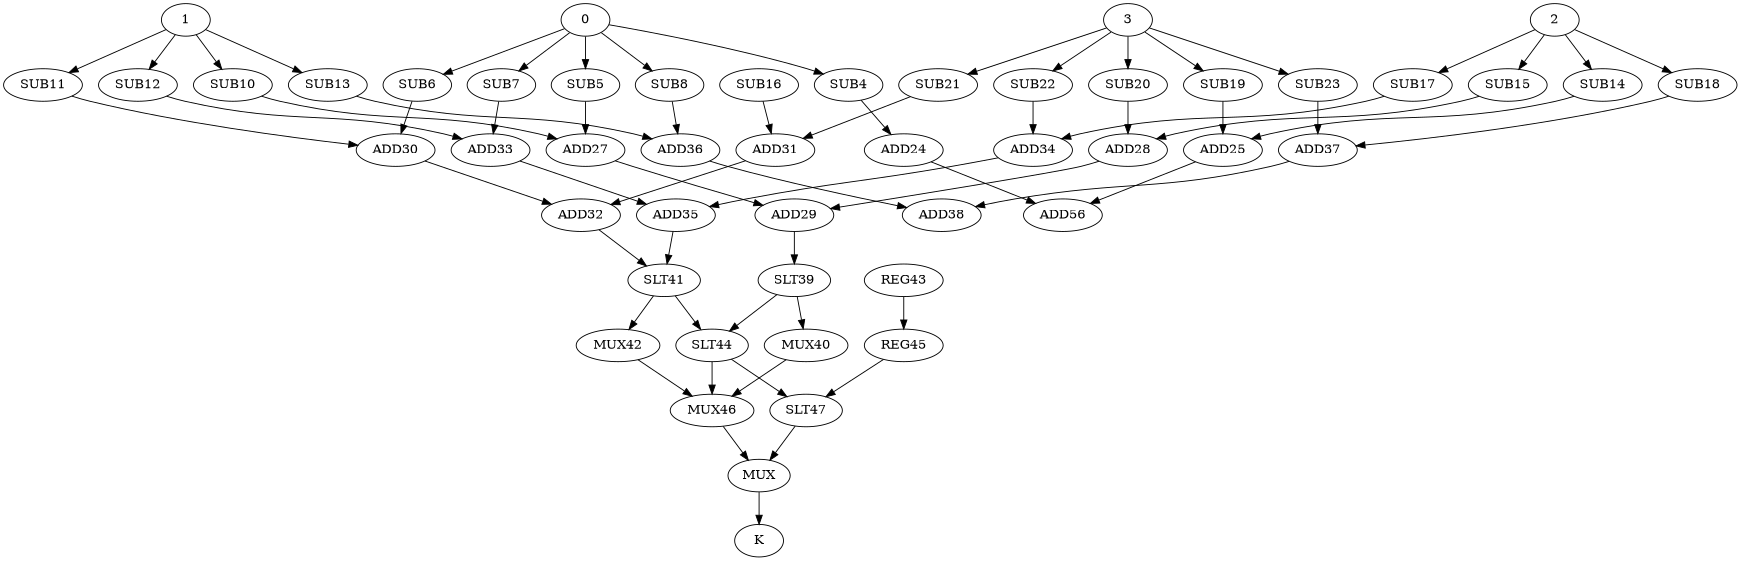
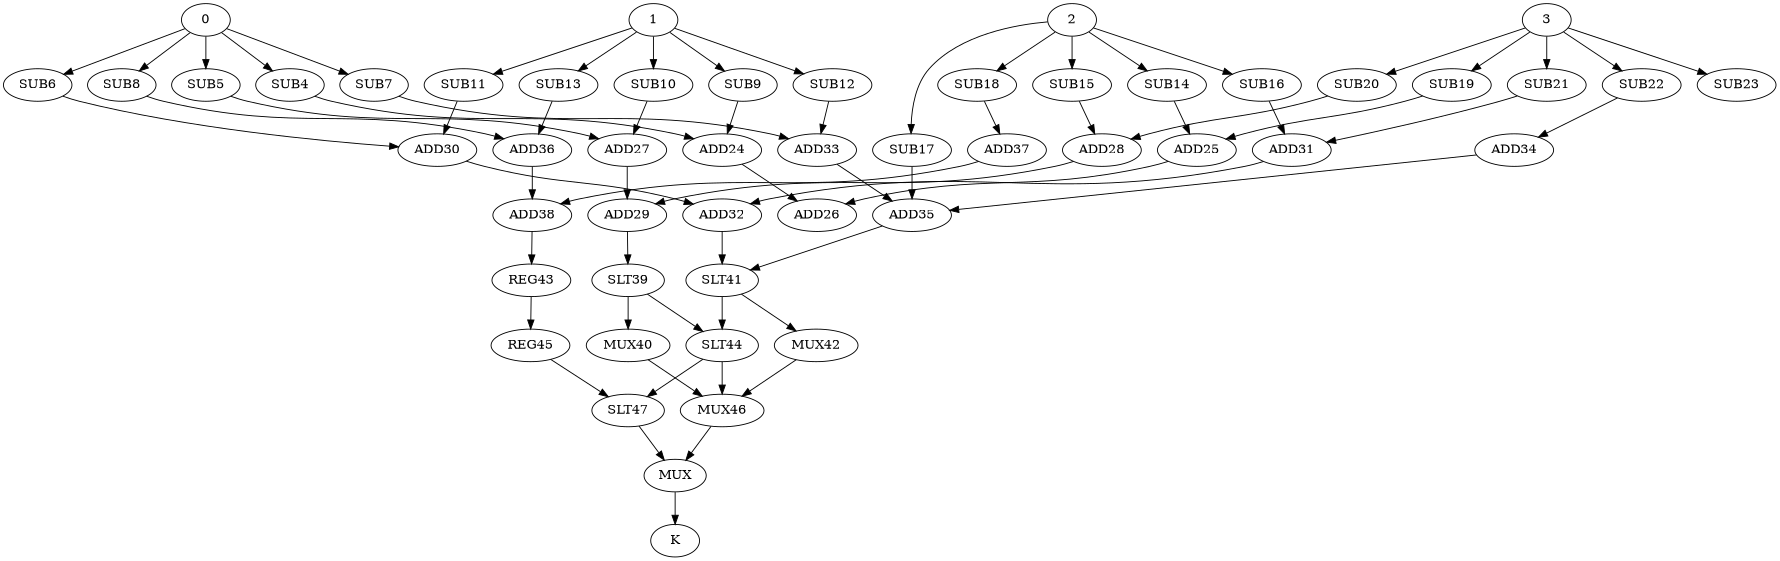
edge "2" -> "SUB16": added
node "SUB9": added
edge "SUB23" -> "ADD37": removed
edge "SUB17" -> "ADD34": now "SUB17" -> "ADD35"
node "ADD56": label "ADD56" -> "ADD26"
edge "ADD38" -> "REG43": added
